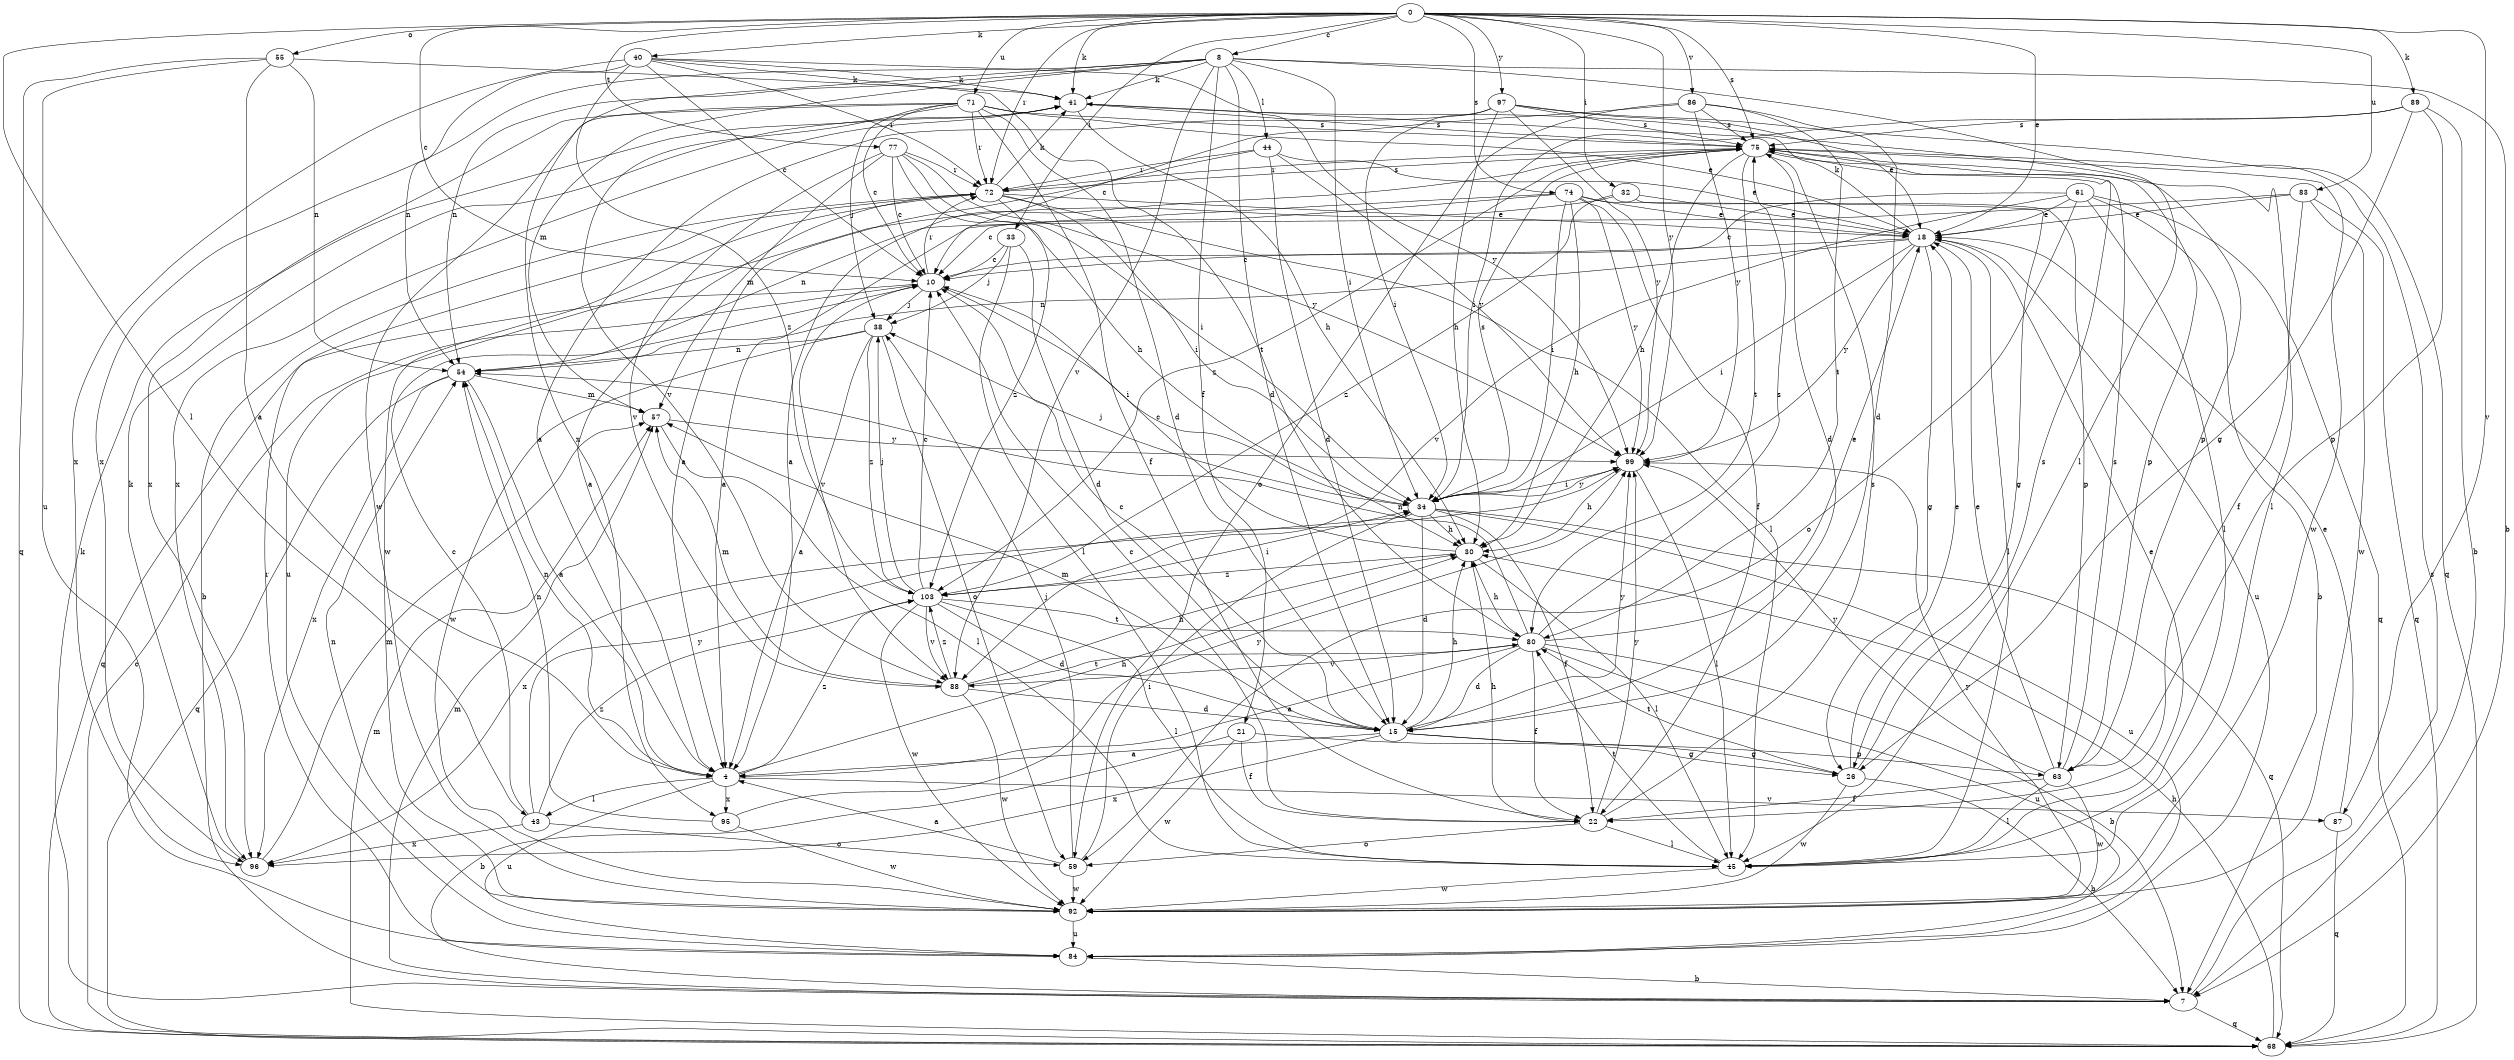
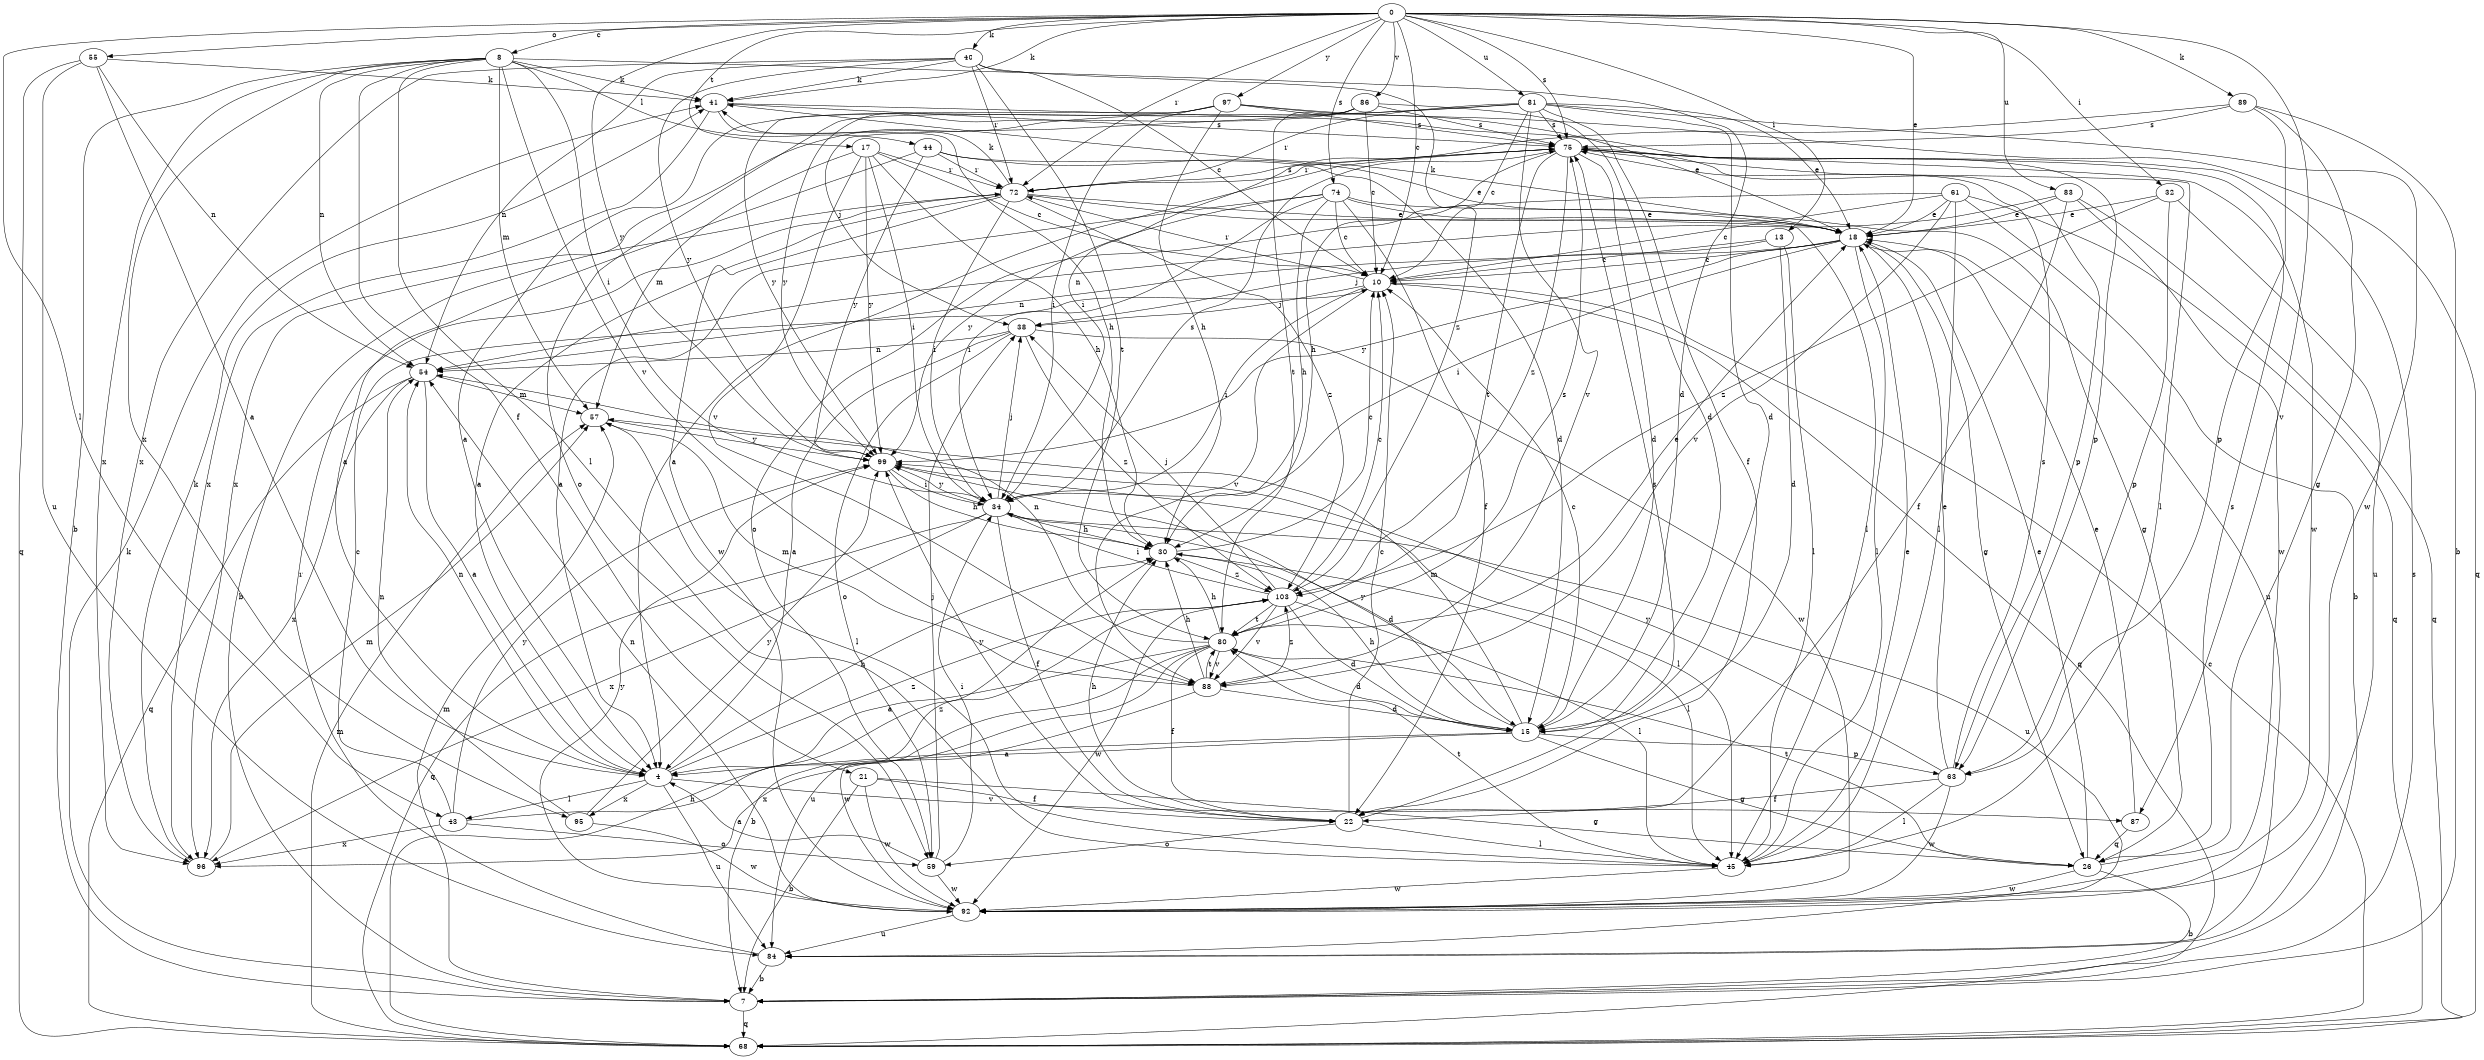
node "71": label "71" -> "81"
node "77": label "77" -> "17"
node "33": label "33" -> "13"
edge "87" -> "68": now "87" -> "26"
